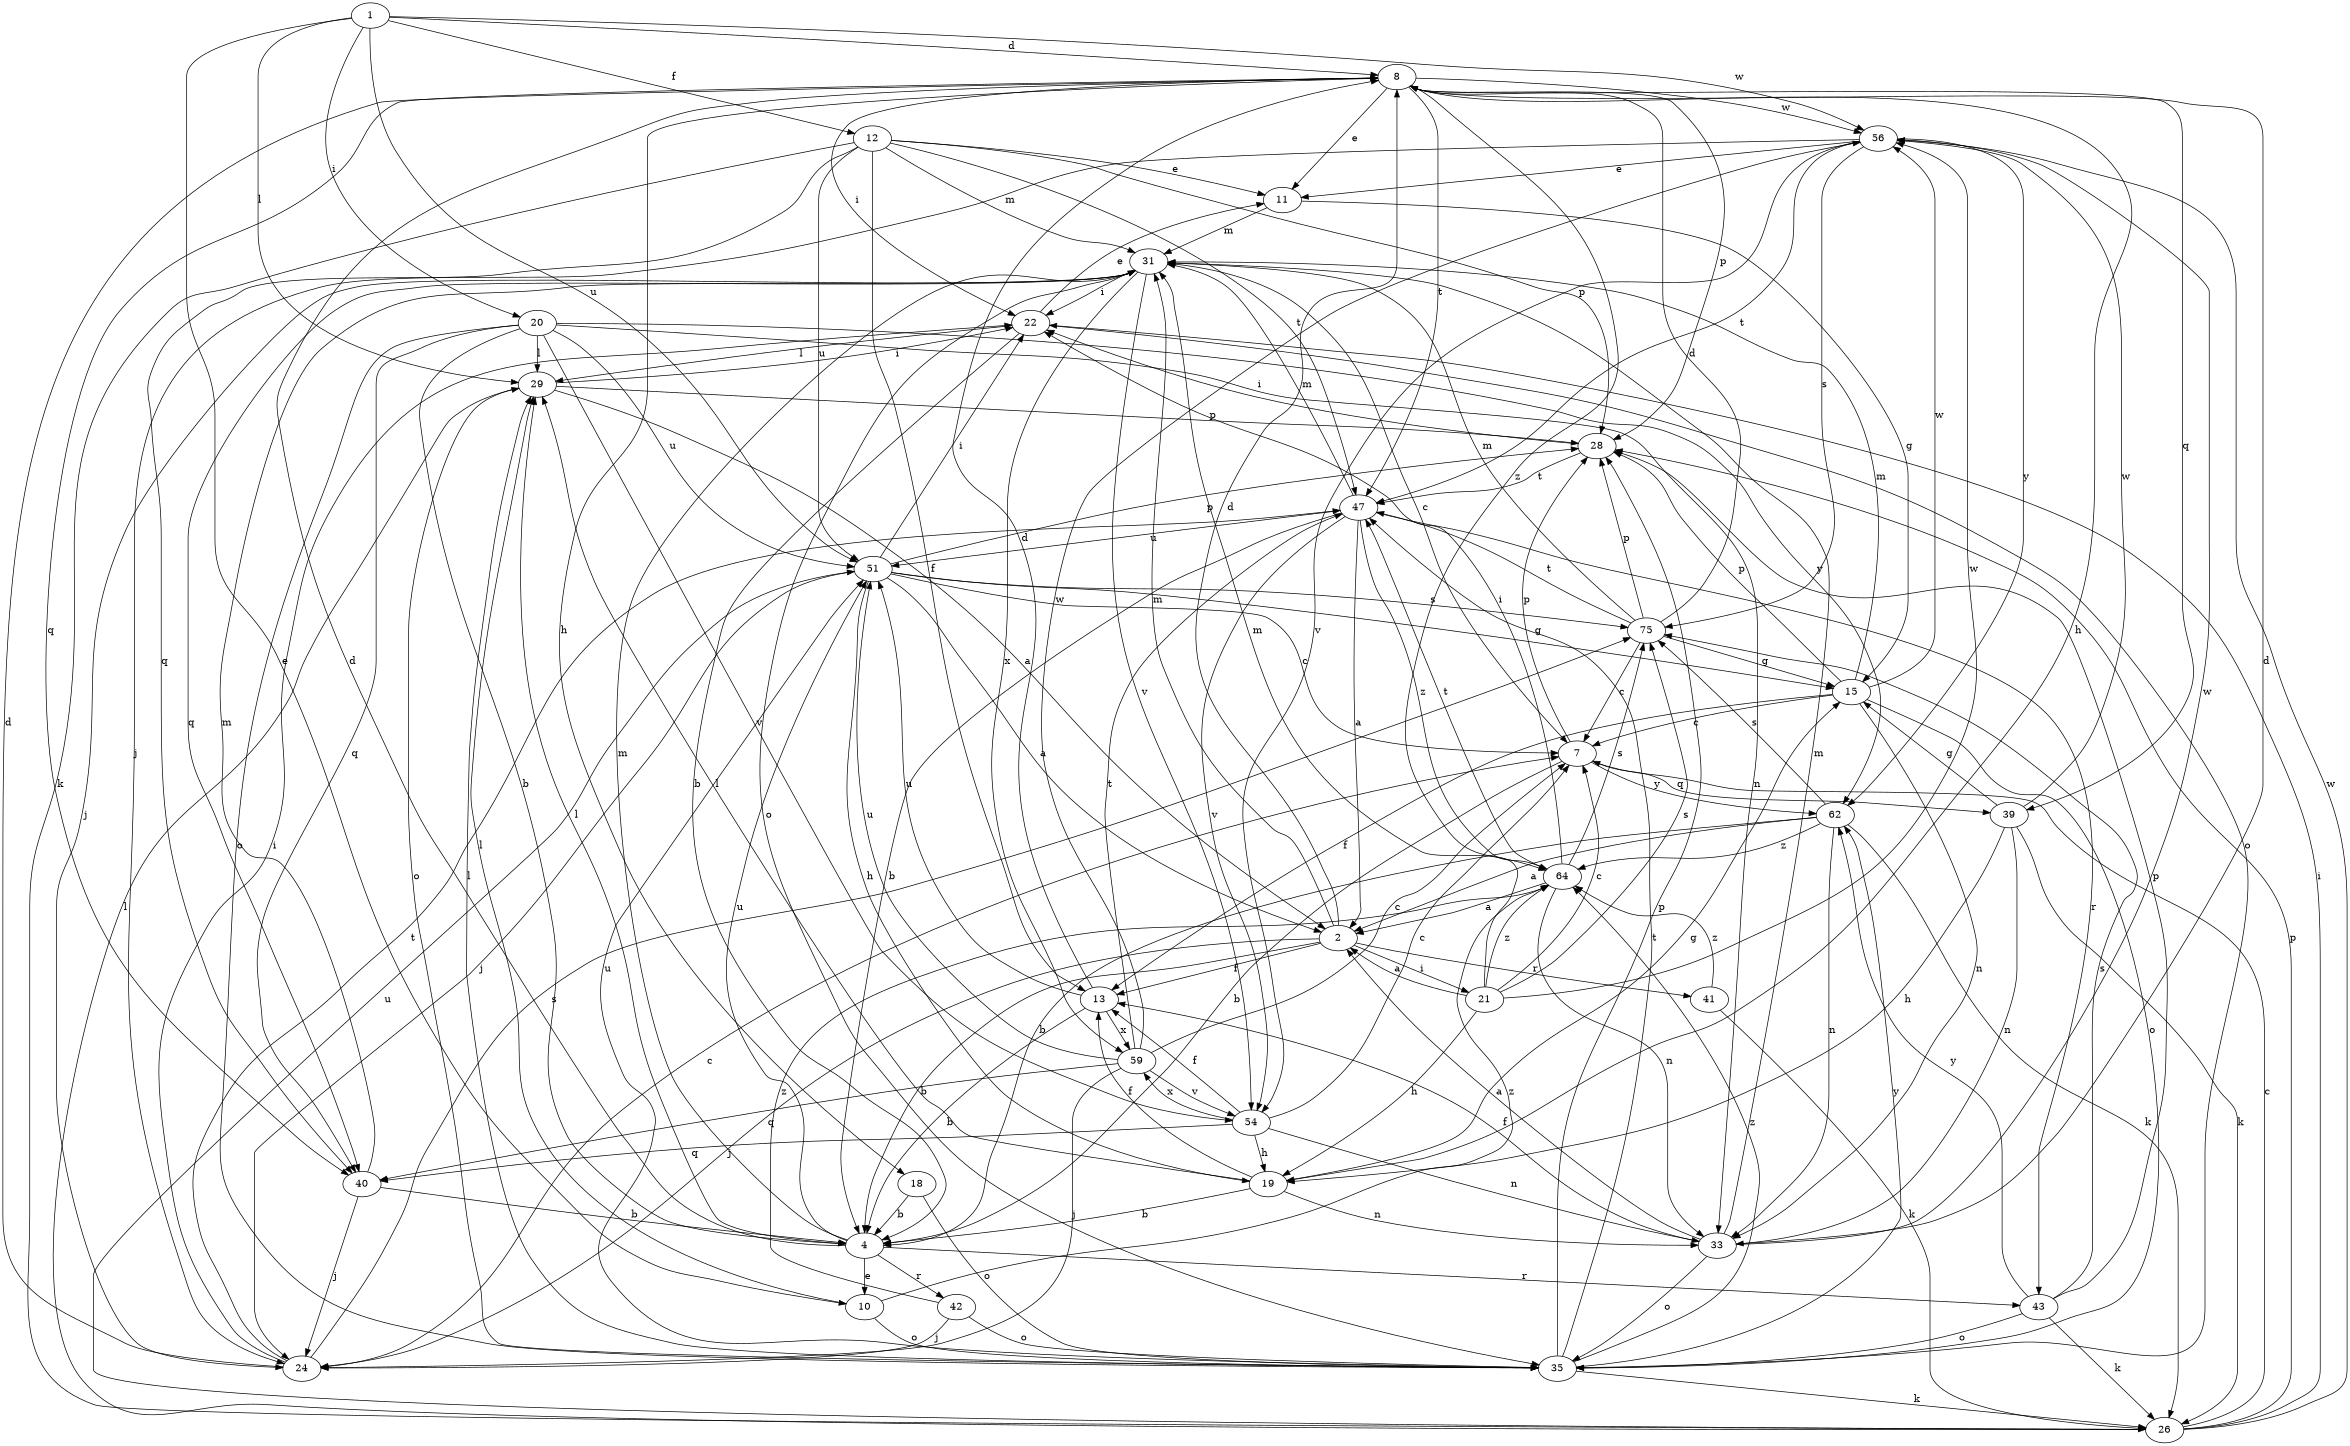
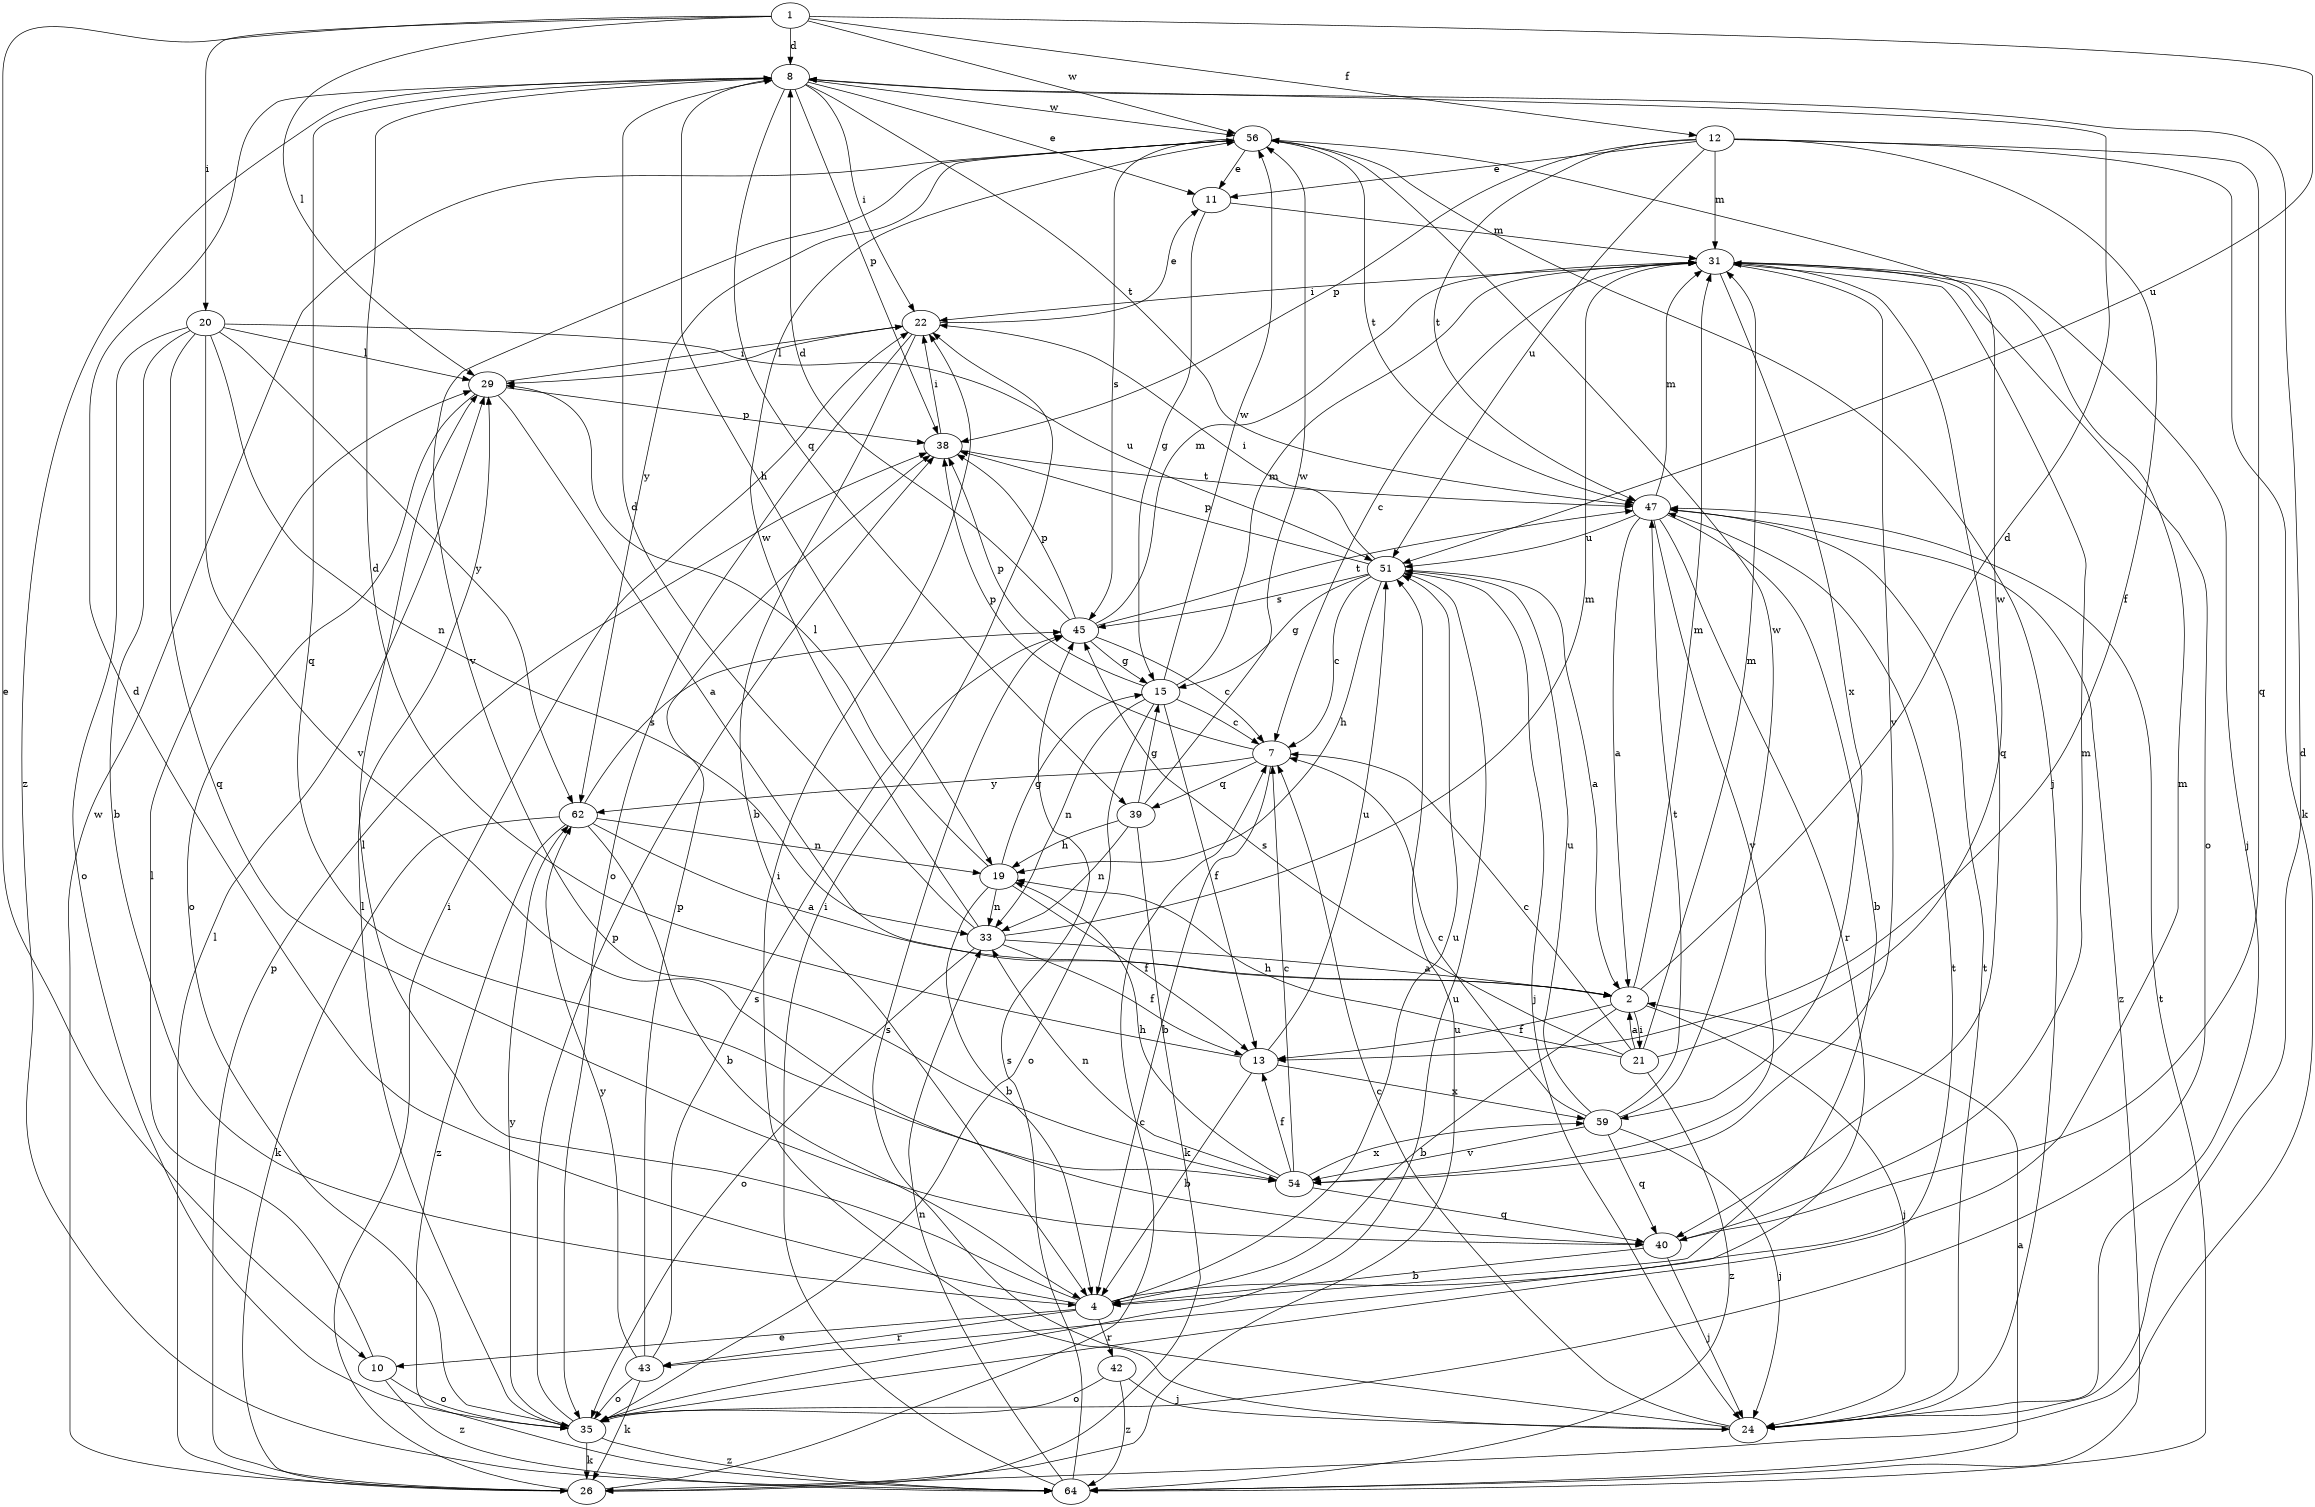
node "28": label "28" -> "38"
node "75": label "75" -> "45"
node "41": removed
edge "62" -> "33": now "62" -> "19"
node "18": removed
